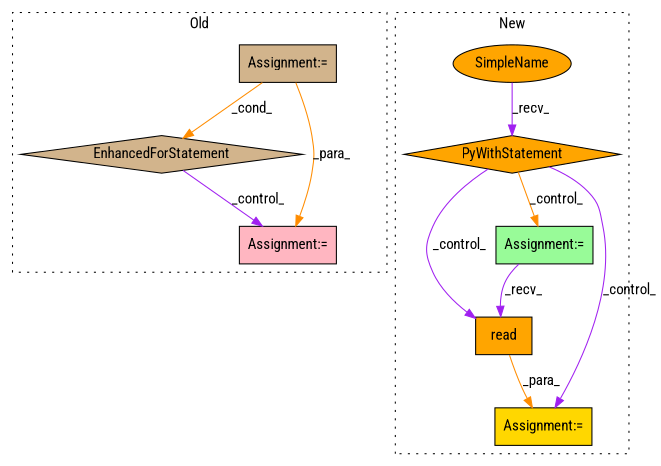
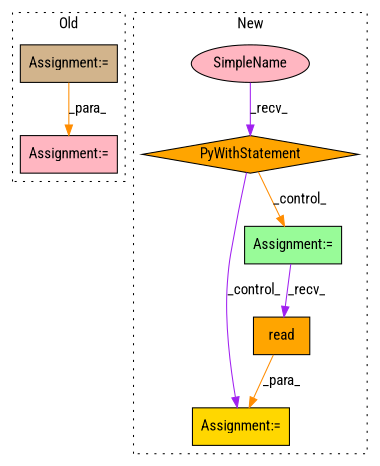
node "SimpleName": fillcolor orange -> lightpink
node "EnhancedForStatement": removed
edge "PyWithStatement" -> "read": removed, label "_control_"
